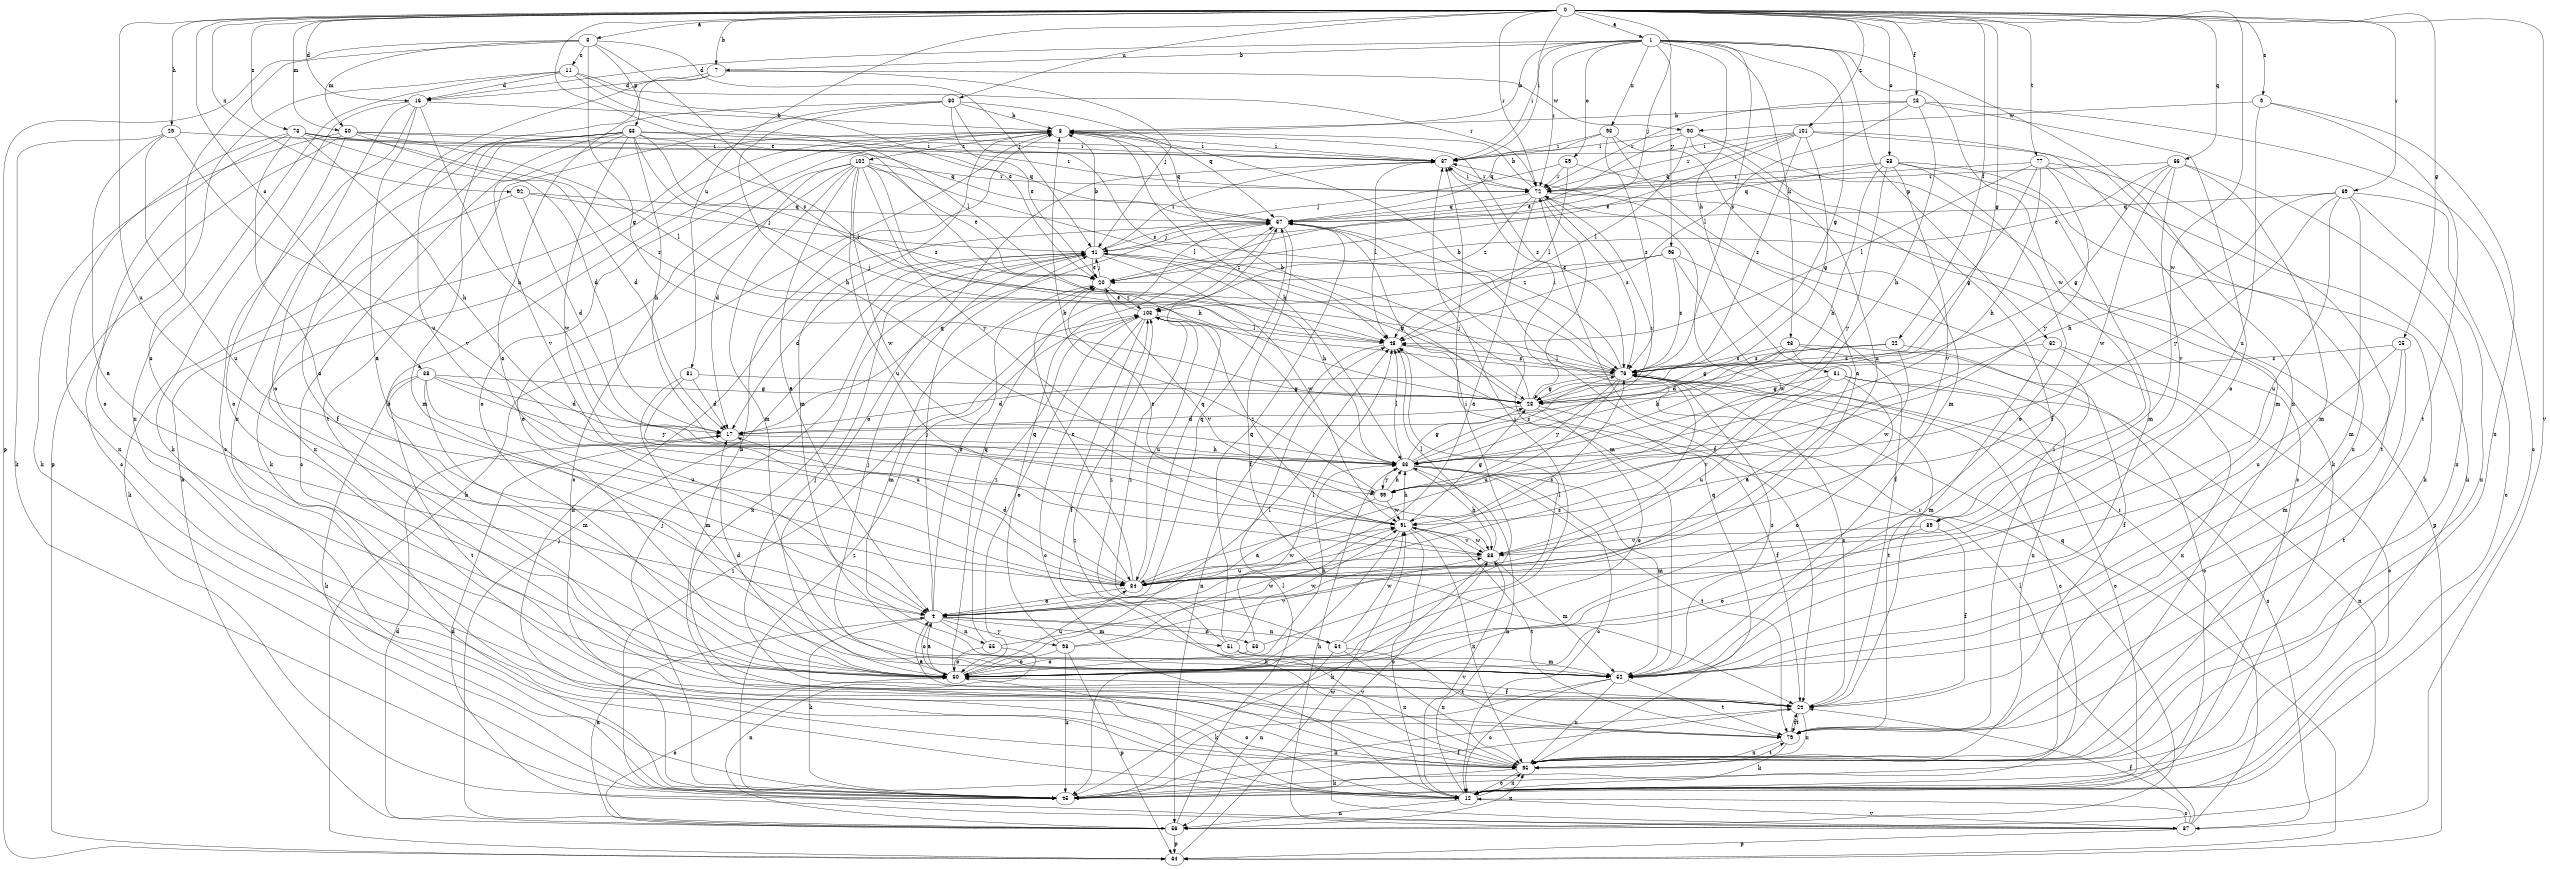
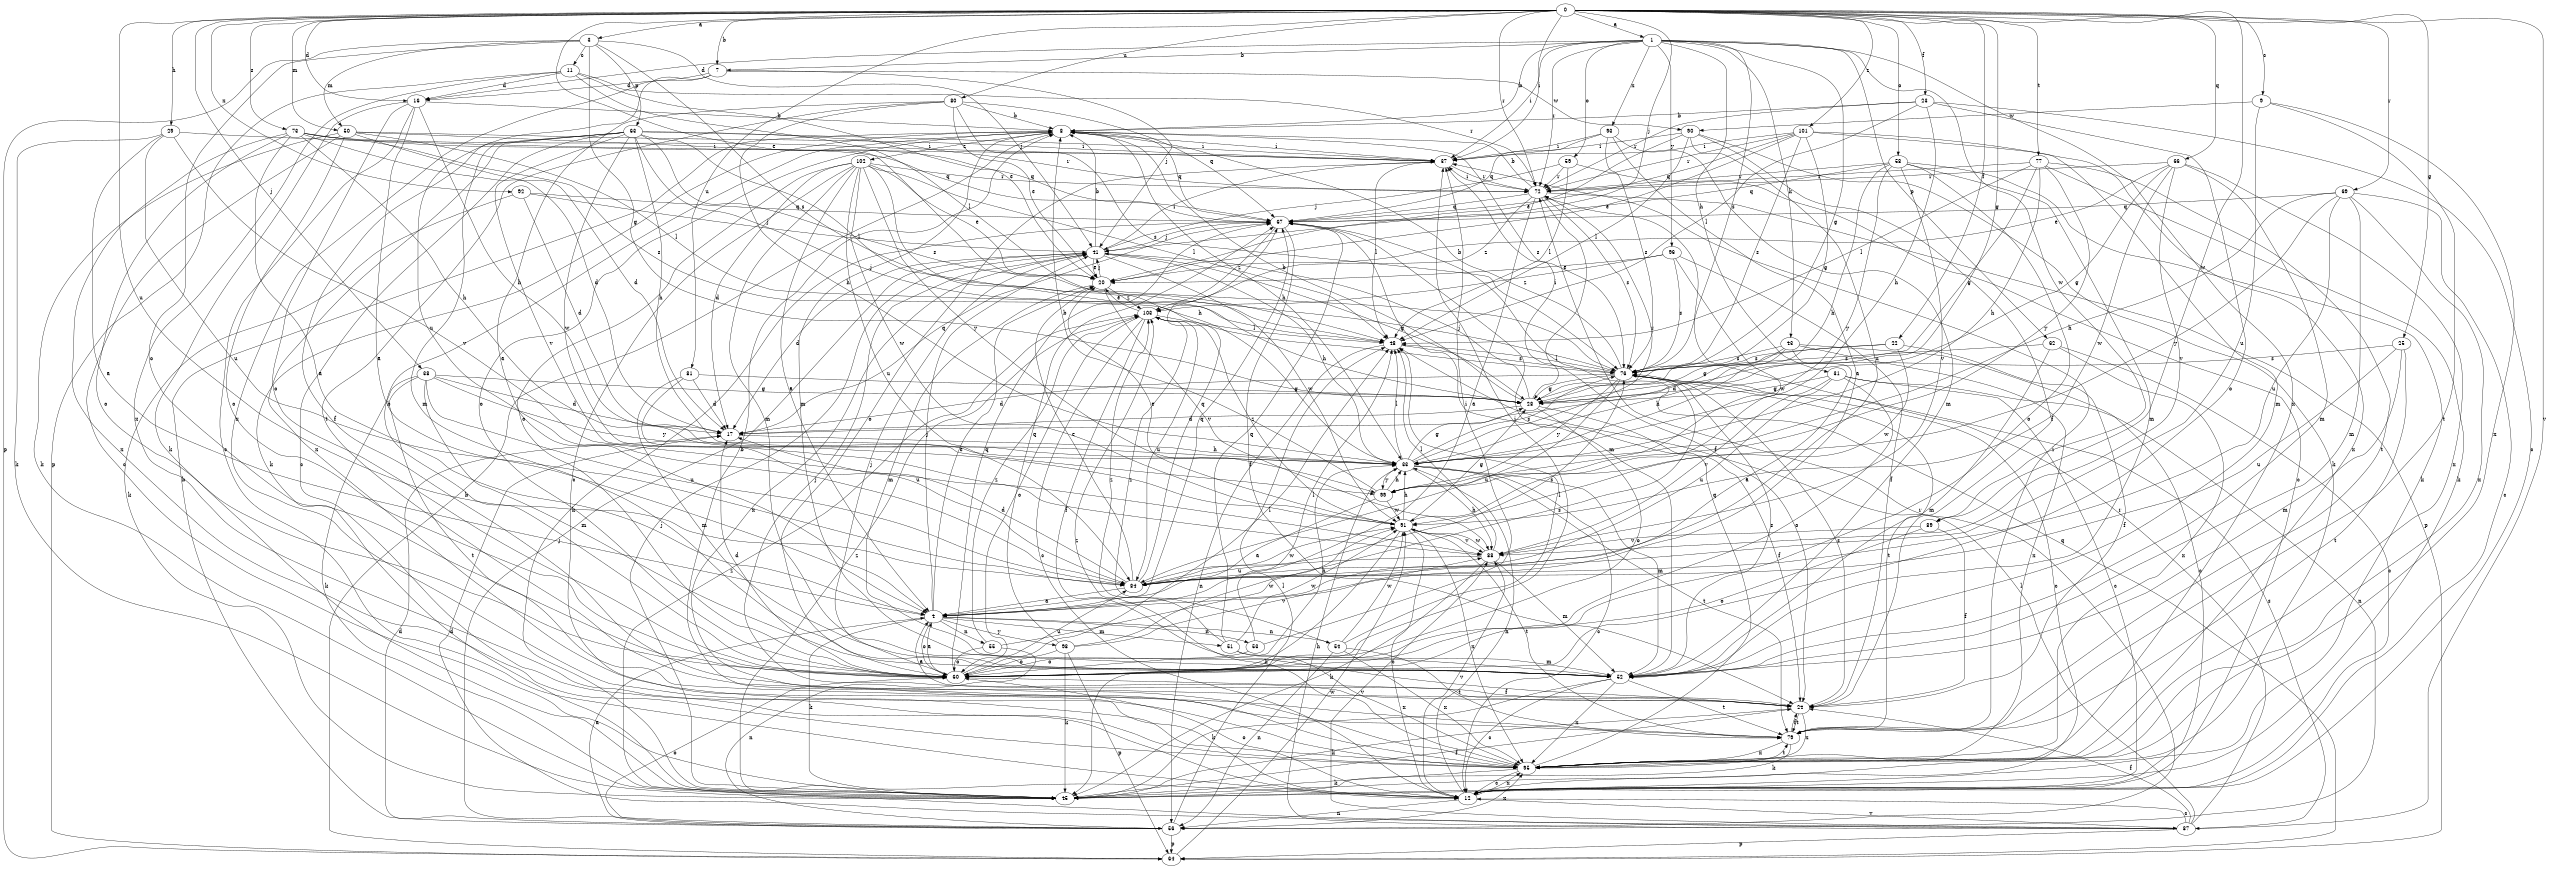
edge "0" -> "38": label "c" -> "j"
